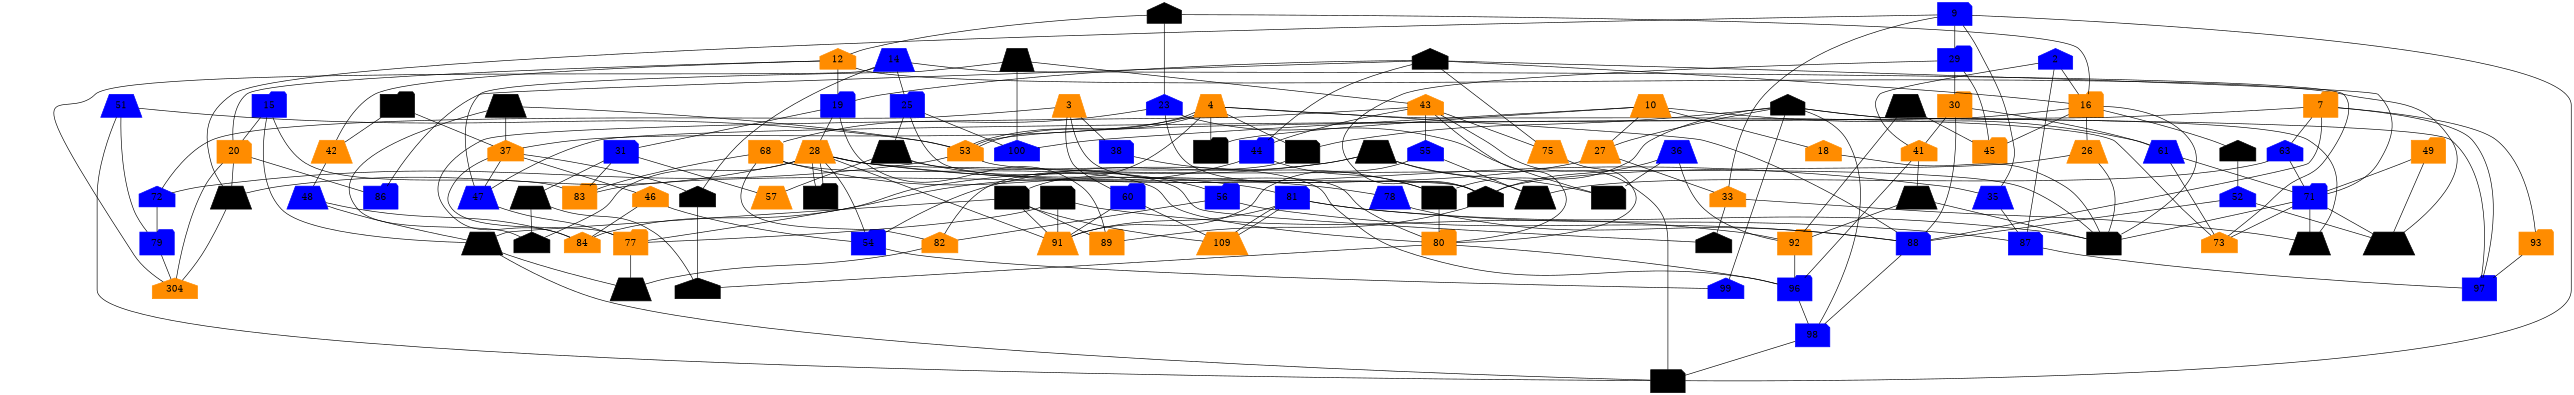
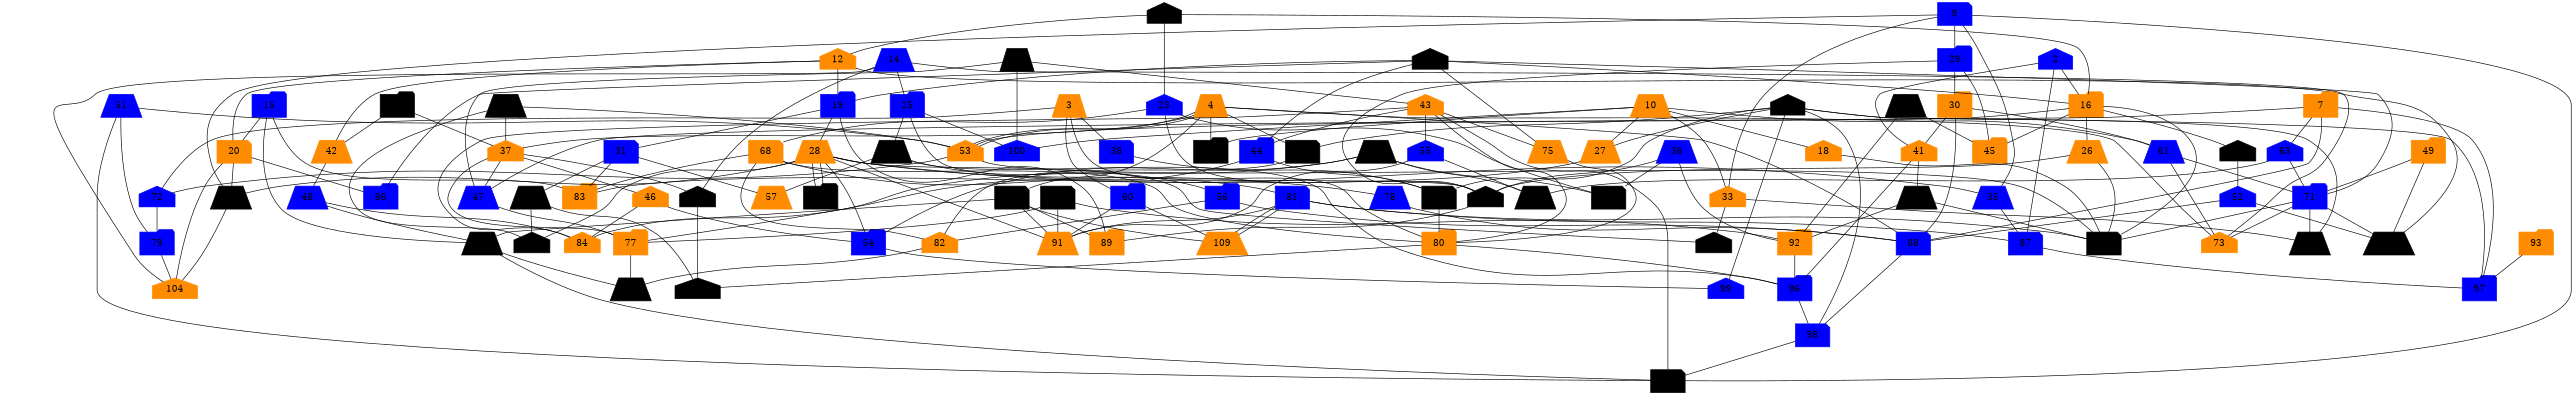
edge "7" -- "93": removed
edge "27" -- "33": now "10" -- "33"
node "304": label "304" -> "104"
